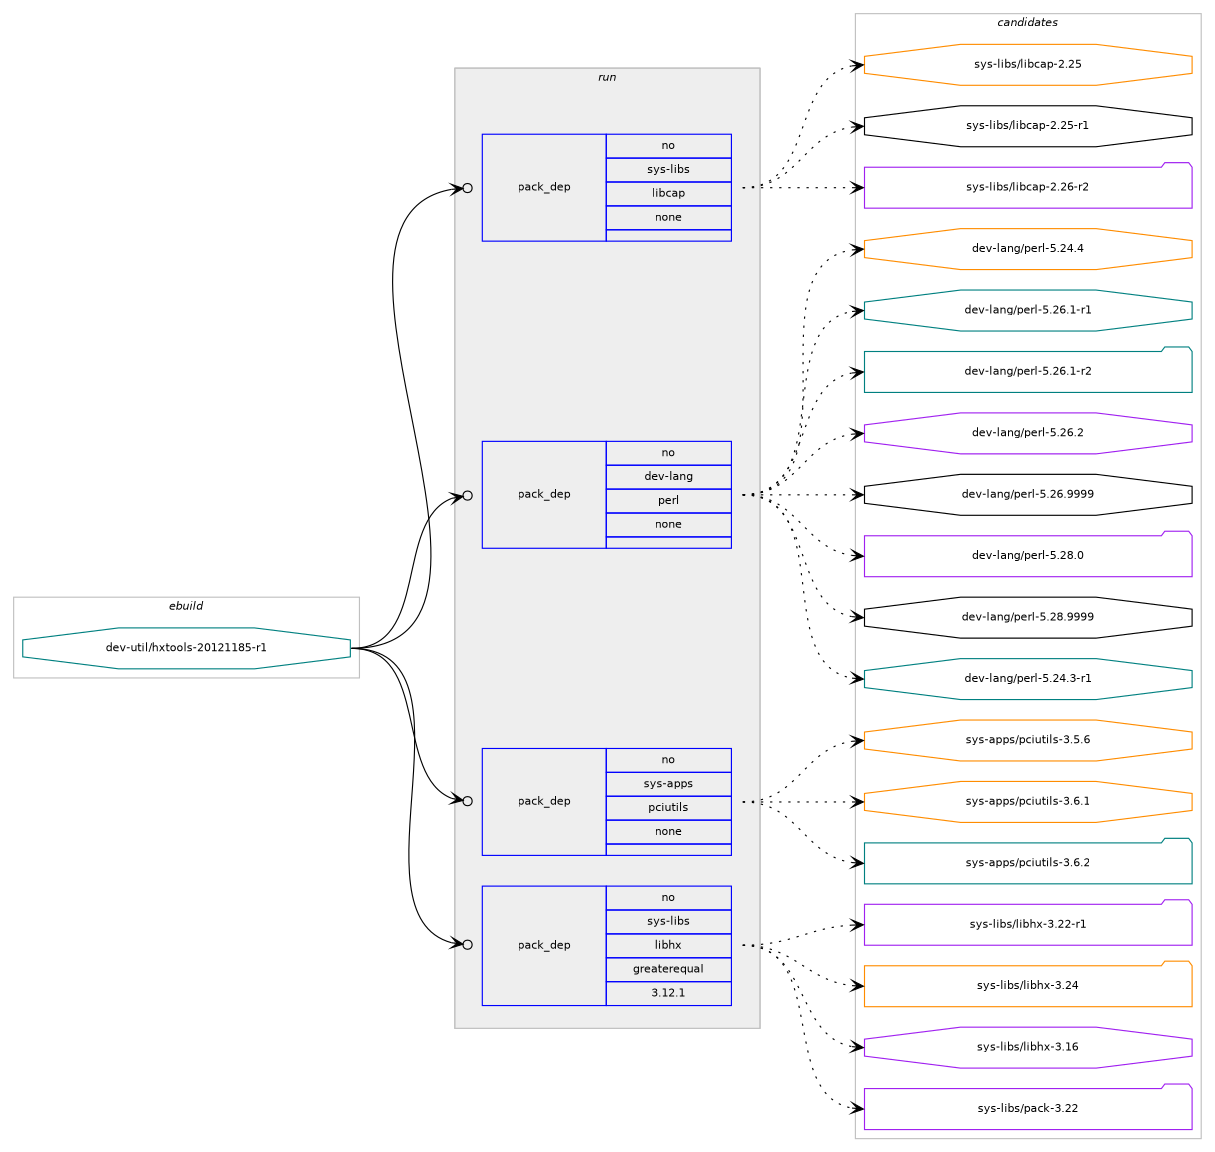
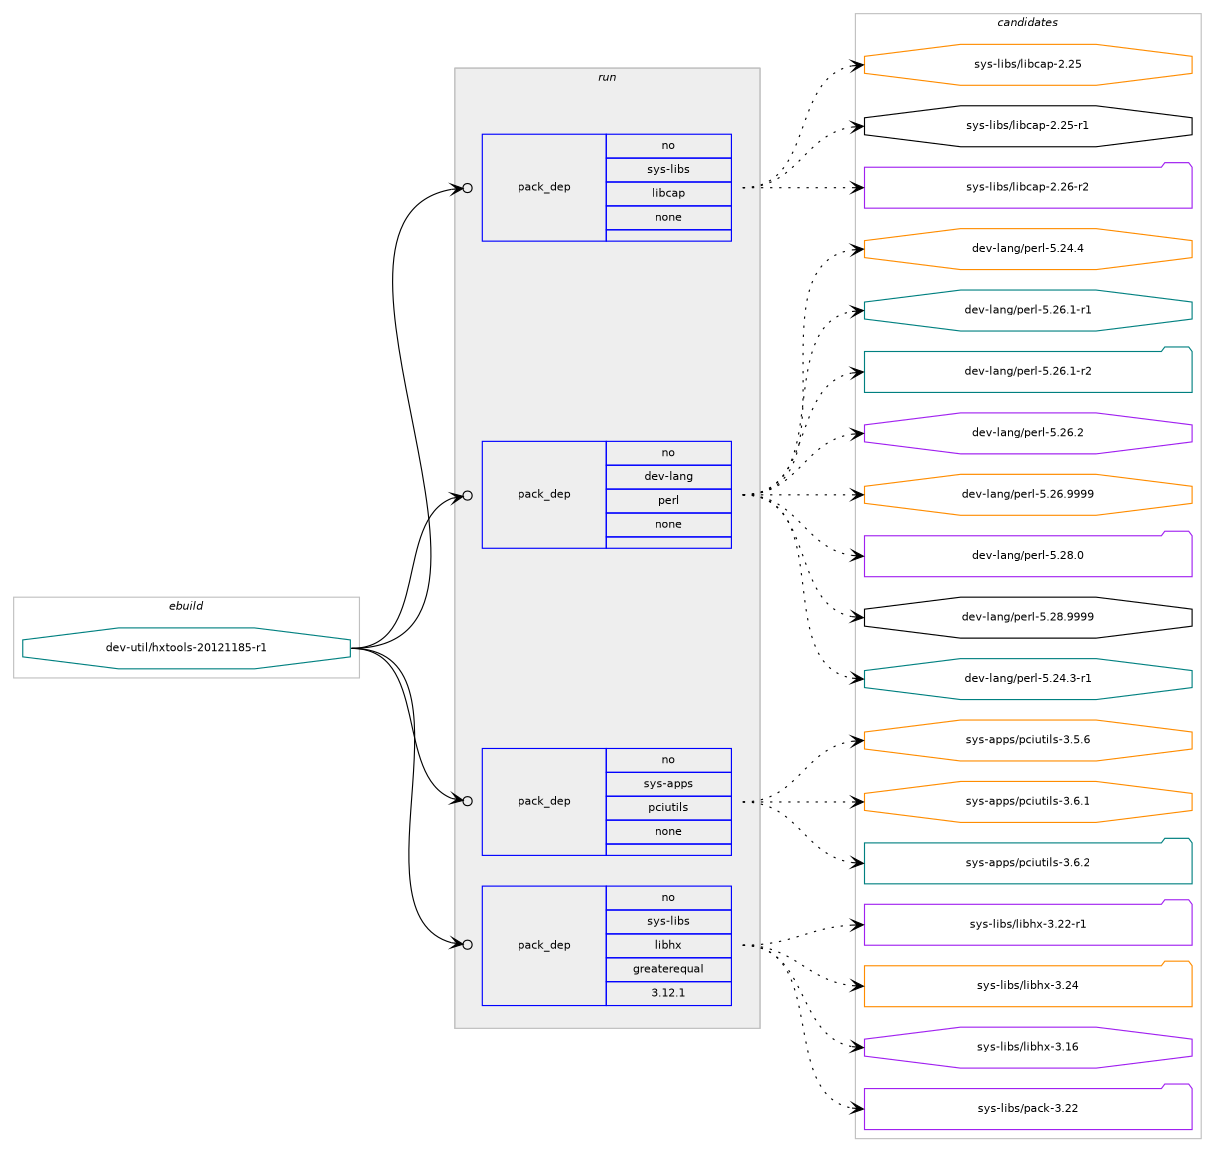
node "dev-lang/perl-5.26.9999": color black -> darkorange
